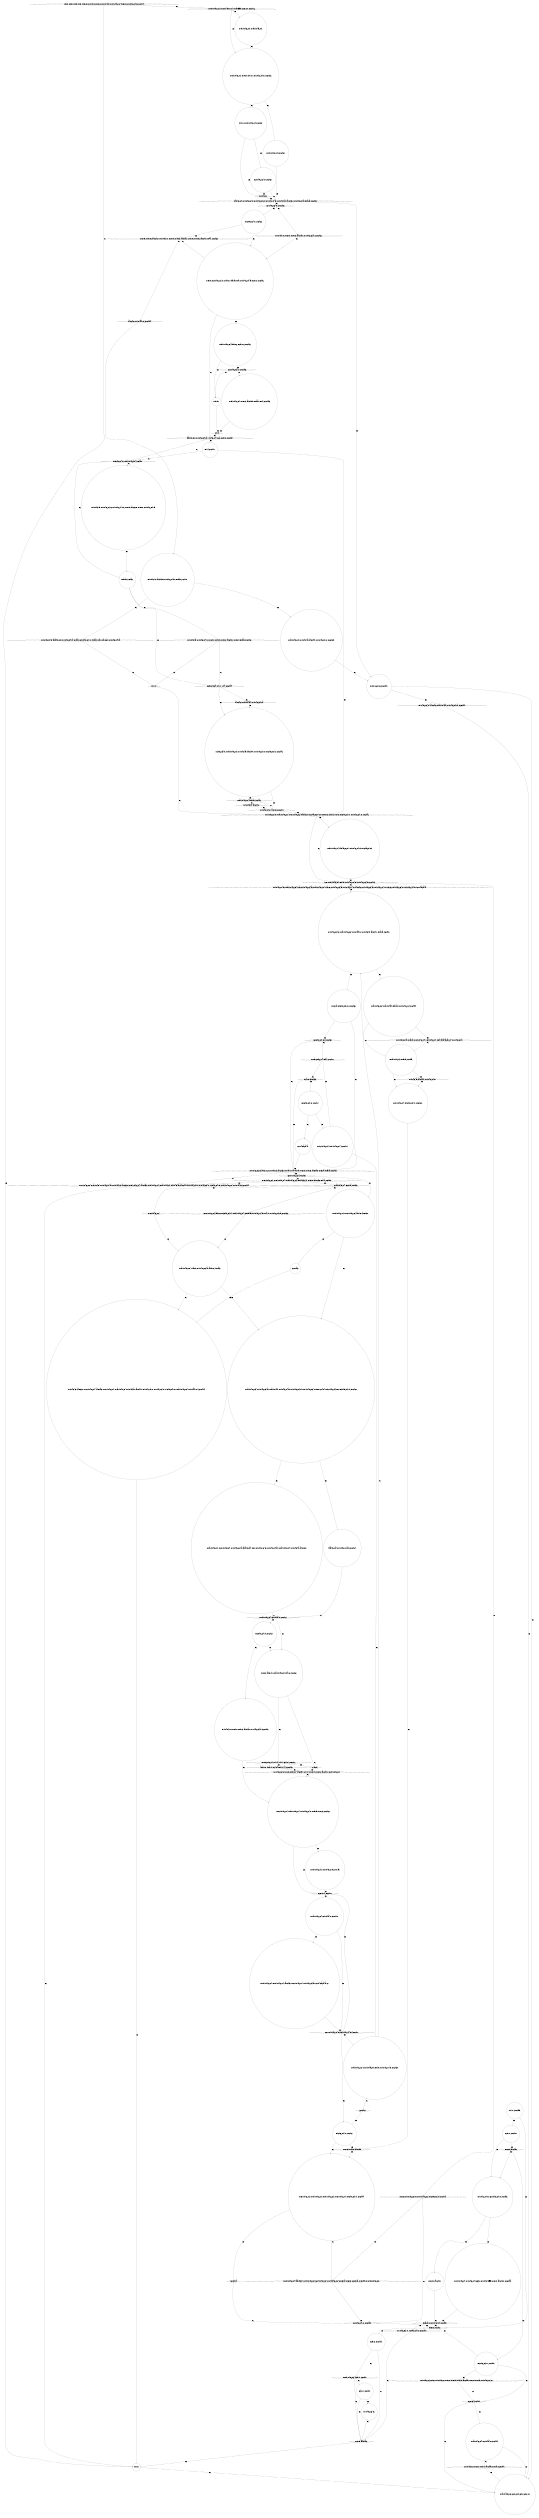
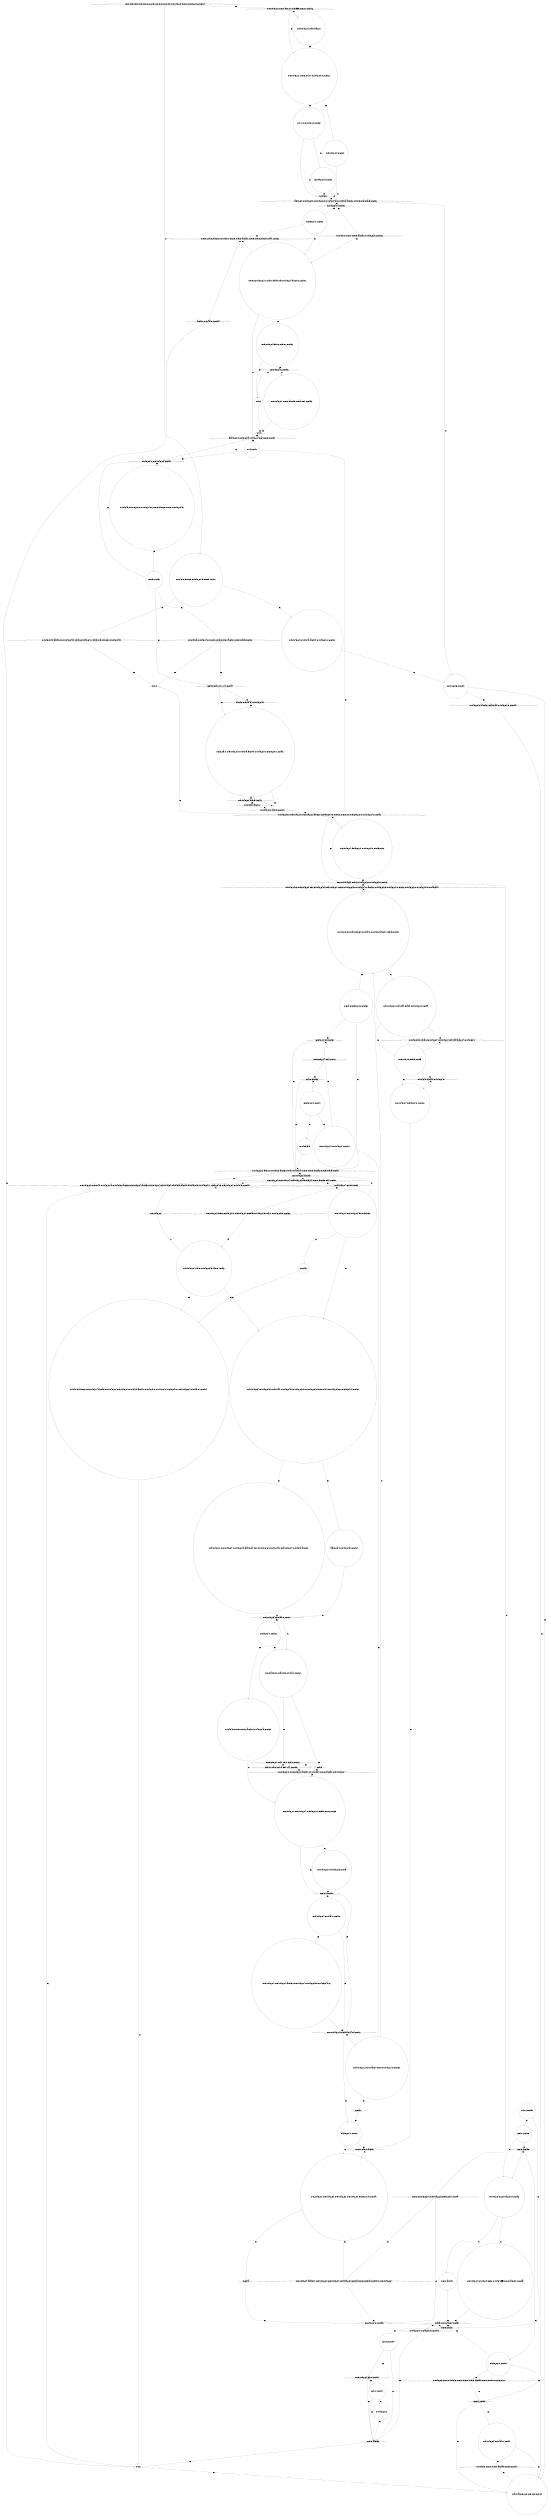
node "'cmp ecx, 0x2710', 'jne 6x804b700',": label "'cmp ecx, 0x2710', 'jne 6x804b700'," -> "'cmp ecx, 0x2710', 'jne 0x804b700',"
